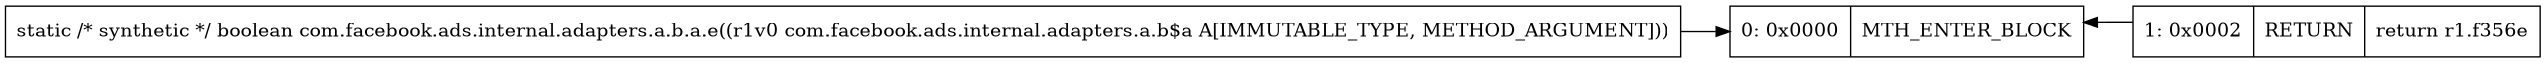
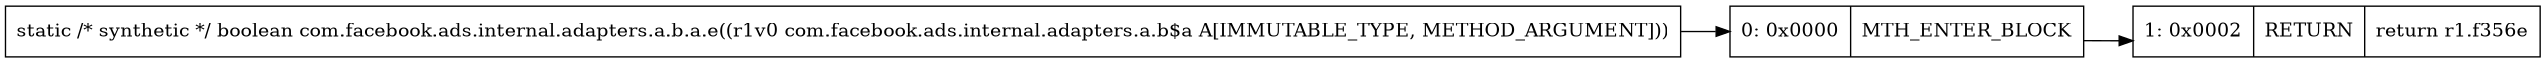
edge "1: 0x0002" -> "0: 0x0000": reversed
